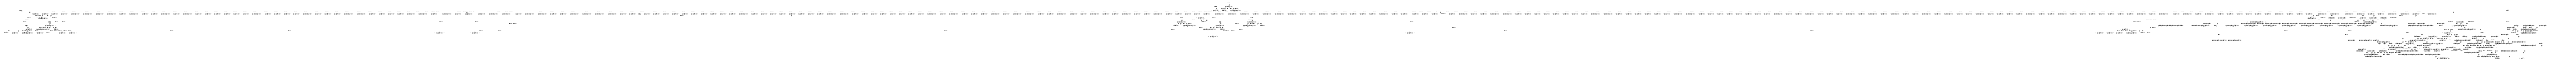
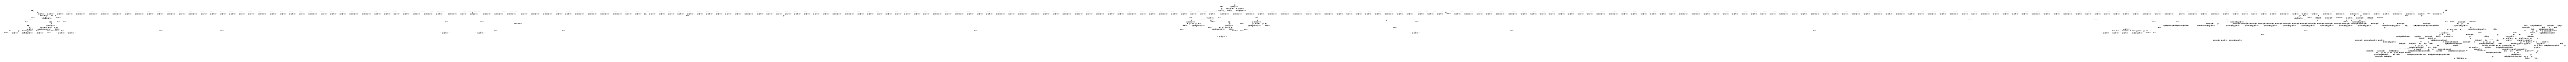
node "(Call,swap_index=(-2))": added
node "(Call,GetFirstImageInList(q))": label "(Call,GetFirstImageInList(q))" -> "(Identifier,GetFirstImageInList(q))"
